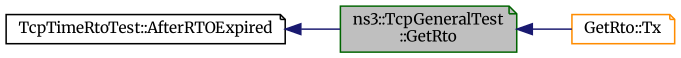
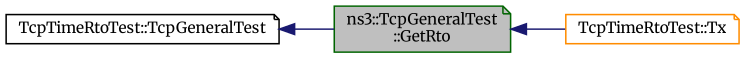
node "TcpTimeRtoTest::AfterRTOExpired": label "TcpTimeRtoTest::AfterRTOExpired" -> "TcpTimeRtoTest::TcpGeneralTest"
node "GetRto::Tx": label "GetRto::Tx" -> "TcpTimeRtoTest::Tx"
